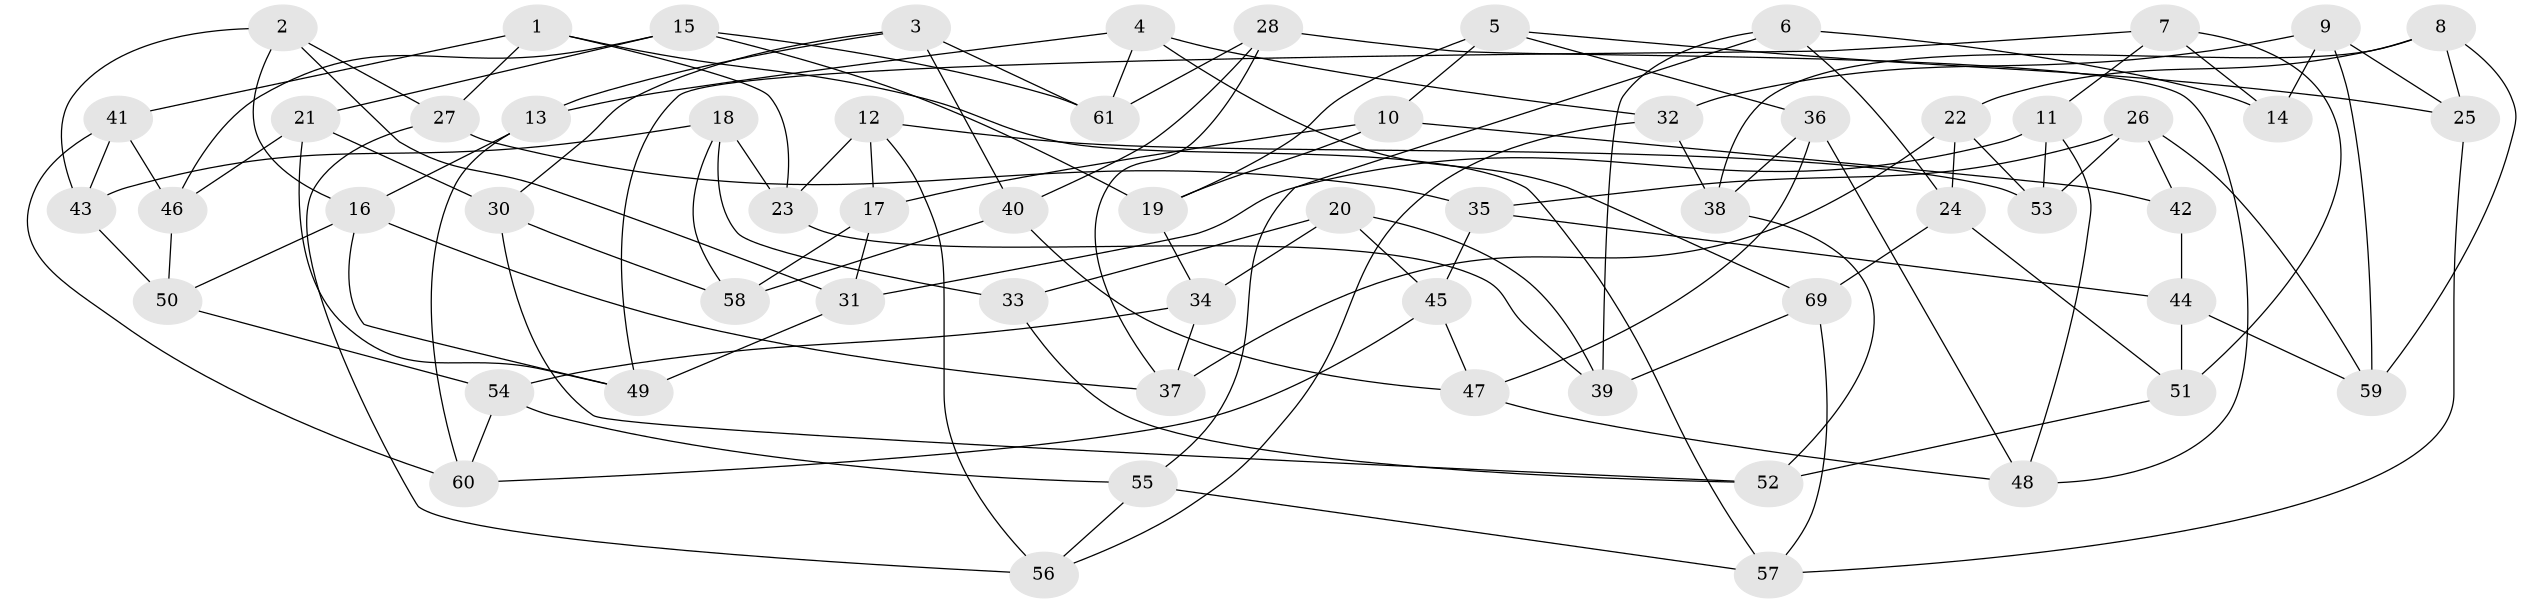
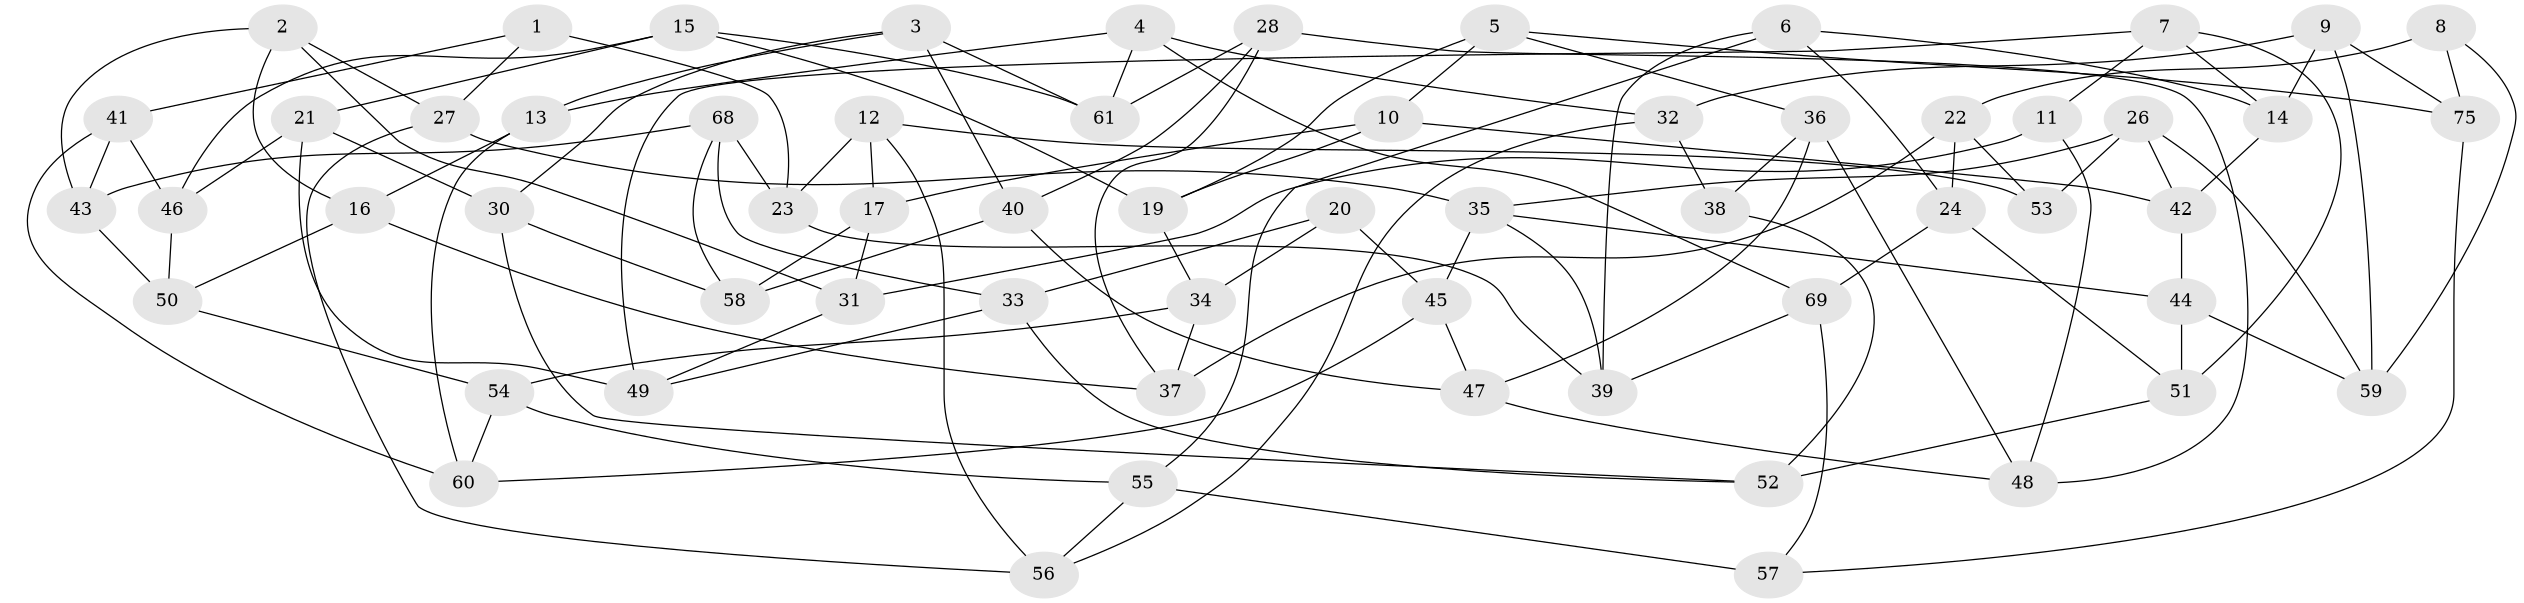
edge "8" -- "38": removed
node "18": label "18" -> "68"
node "25": label "25" -> "75"
edge "1" -- "57": removed
edge "14" -- "42": added
edge "11" -- "53": removed
edge "20" -- "39": now "35" -- "39"
edge "16" -- "49": now "33" -- "49"
